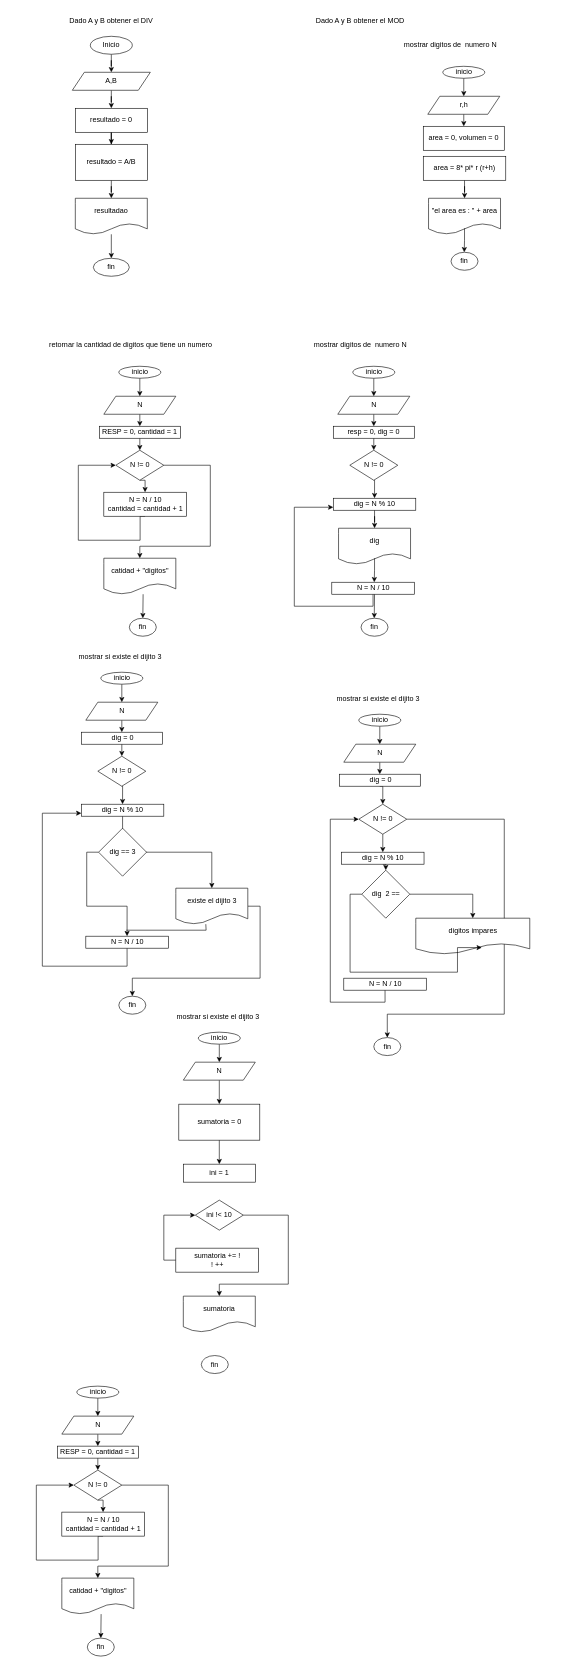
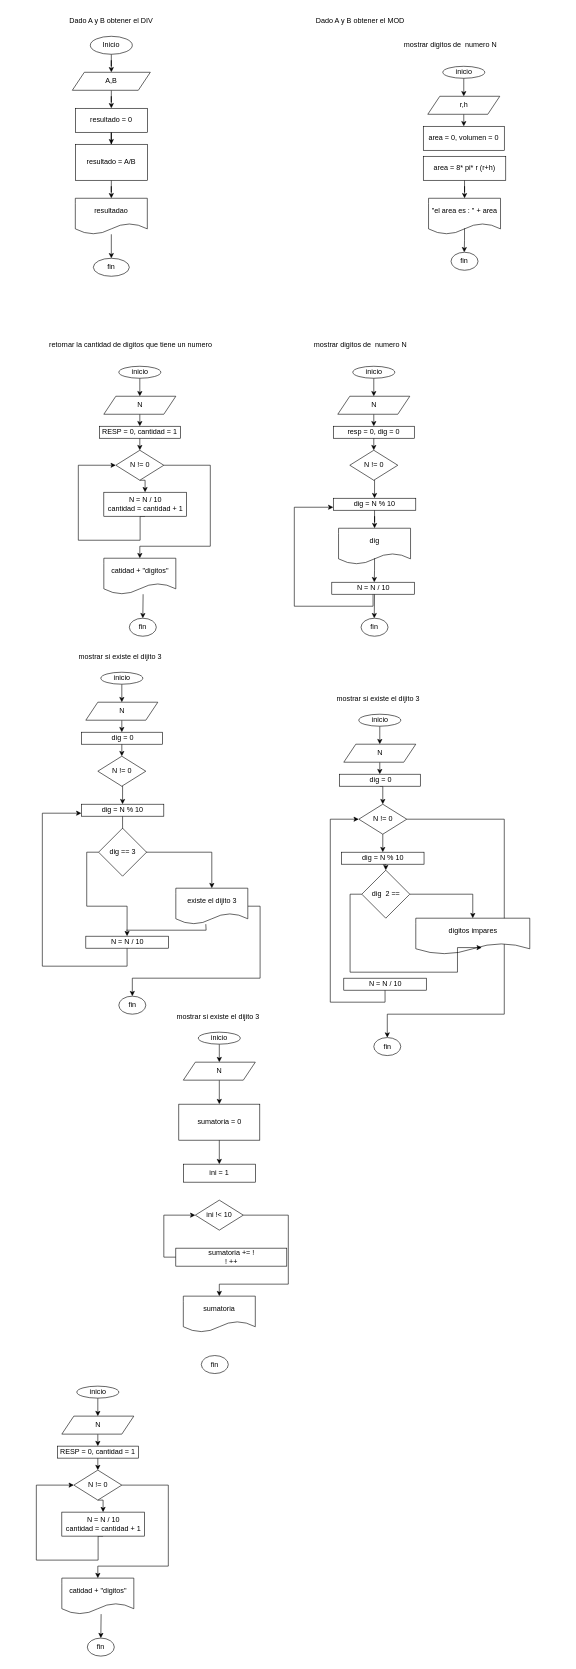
node "sumatoria += ! ! ++": size 83x24 -> 111x18
